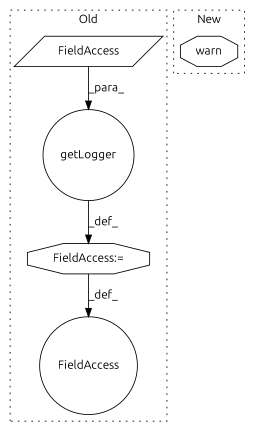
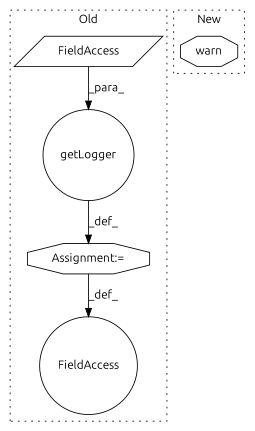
node "FieldAccess:=": label "FieldAccess:=" -> "Assignment:="
